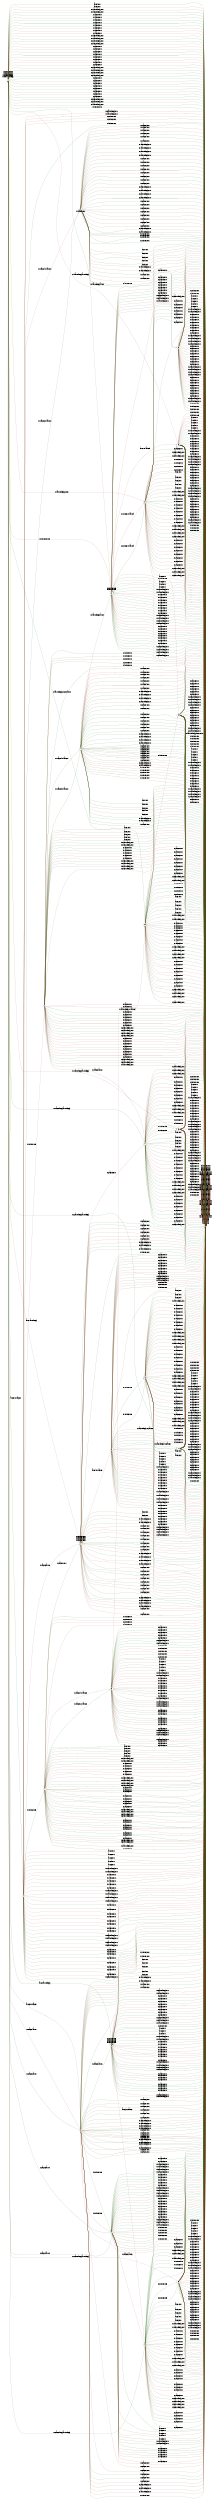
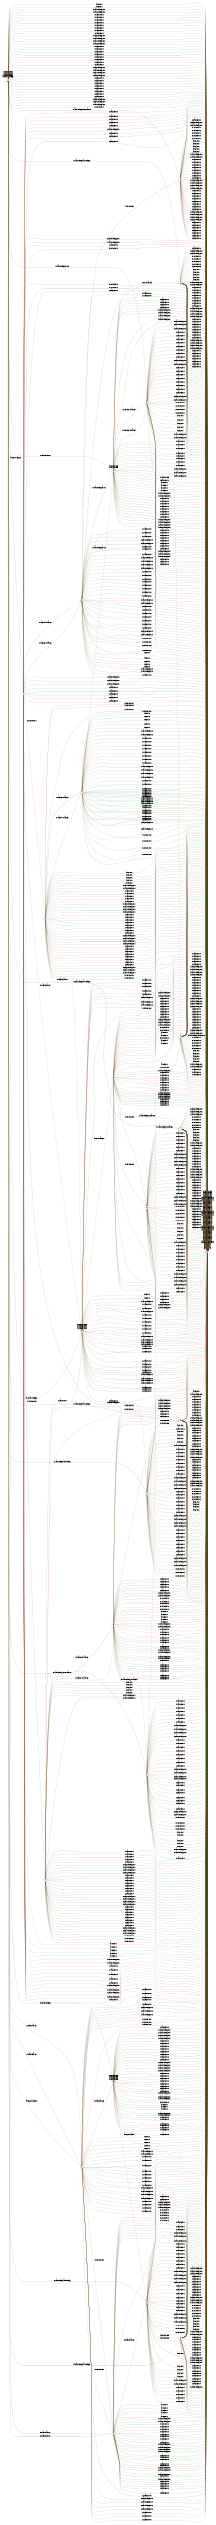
edge "13" -> "0": label "usr1_ai2_re1/error" -> "usr4_ai1_VoidReply/ni1_ne1__ai1_re1"
edge "6" -> "11": now "6" -> "4"
edge "1" -> "6": label "usr1_ni1_ne1/none" -> "usr2_ni1_ne1/error"
edge "0" -> "2": label "ai1_ce3/usr2_ai3_ce1" -> "ai1_ce3/error2_ai3_ce1"
